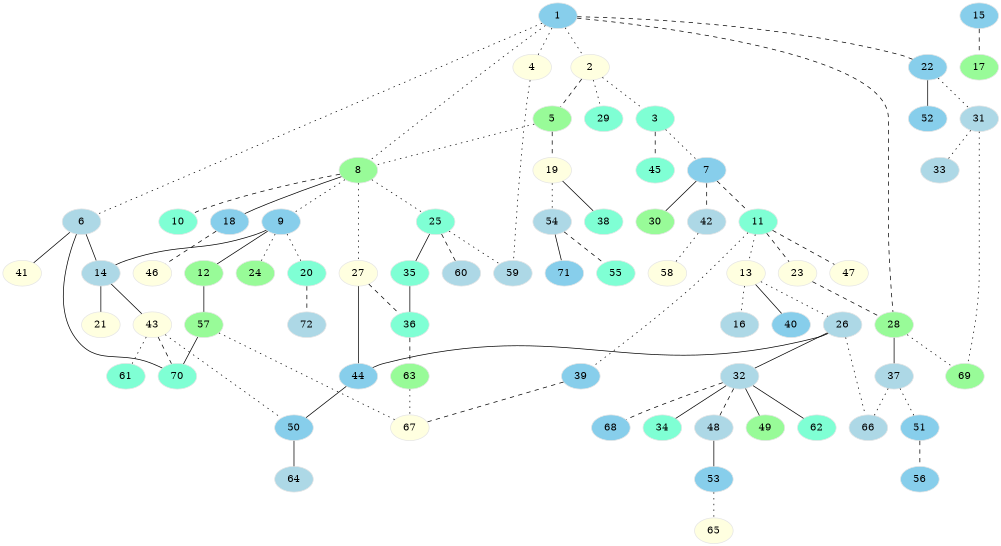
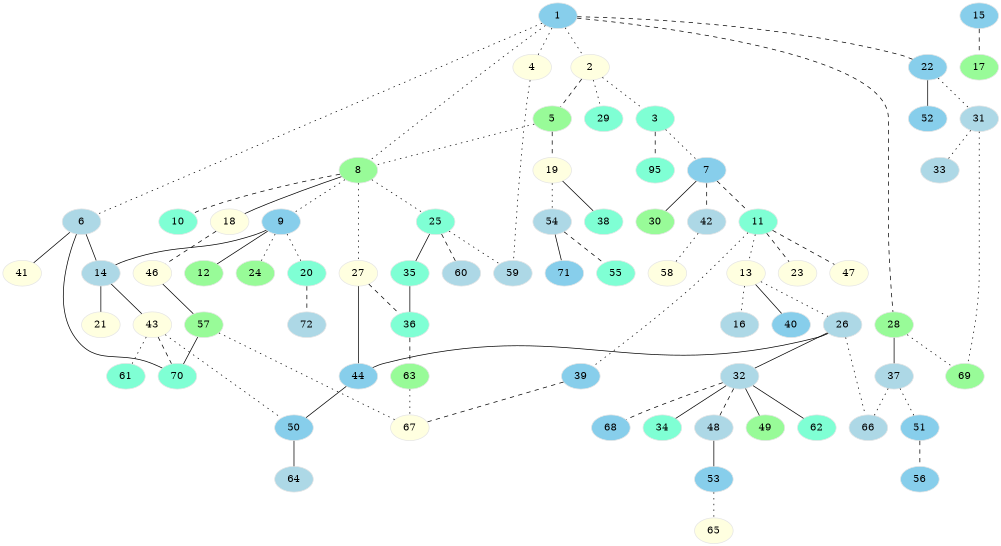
node "45": label "45" -> "95"
node "18": fillcolor skyblue -> lightyellow
edge "12" -- "57": now "46" -- "57"
edge "23" -- "28": removed
